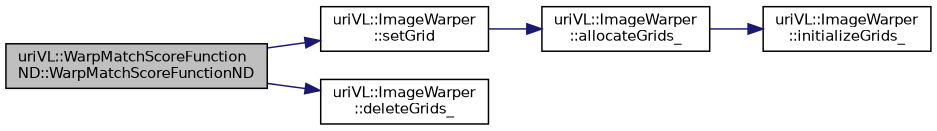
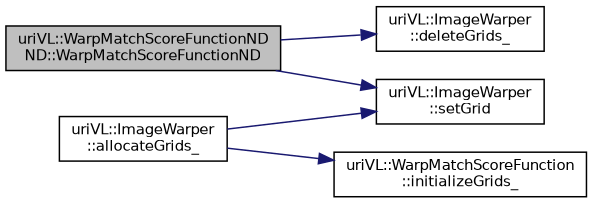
edge "uriVL::ImageWarper ::setGrid" -> "uriVL::ImageWarper ::allocateGrids_": reversed
node "uriVL::ImageWarper ::initializeGrids_": label "uriVL::ImageWarper ::initializeGrids_" -> "uriVL::WarpMatchScoreFunction ::initializeGrids_"
node "uriVL::WarpMatchScoreFunction ND::WarpMatchScoreFunctionND": label "uriVL::WarpMatchScoreFunction ND::WarpMatchScoreFunctionND" -> "uriVL::WarpMatchScoreFunctionND ND::WarpMatchScoreFunctionND"
